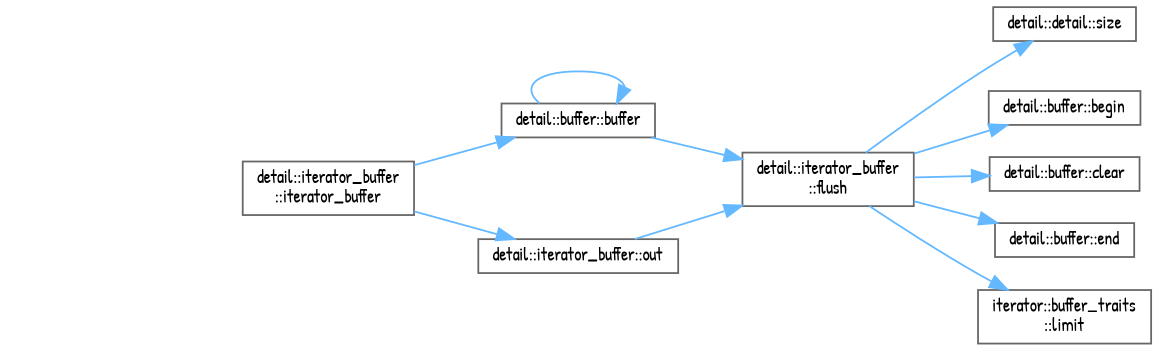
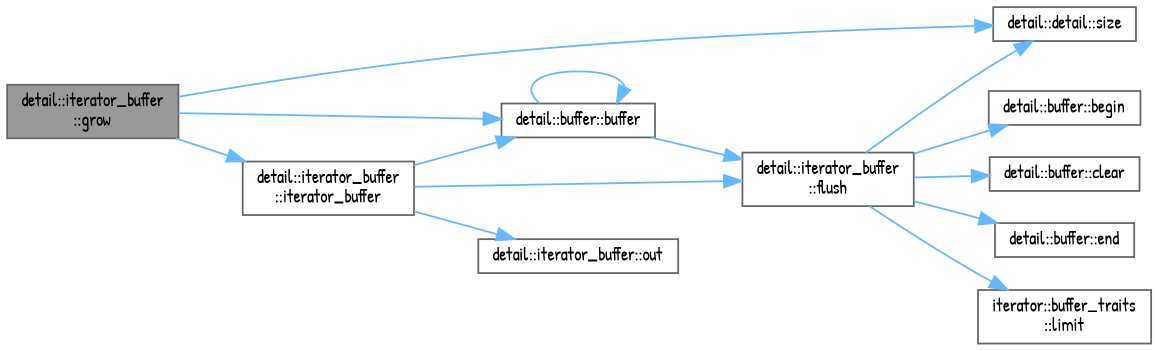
node "detail::iterator_buffer ::grow": added
edge "detail::iterator_buffer::out" -> "detail::iterator_buffer ::flush": now "detail::iterator_buffer ::iterator_buffer" -> "detail::iterator_buffer ::flush"
